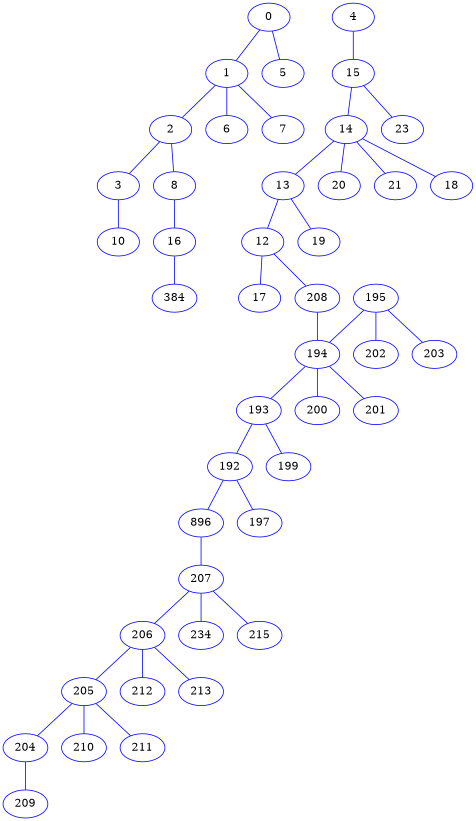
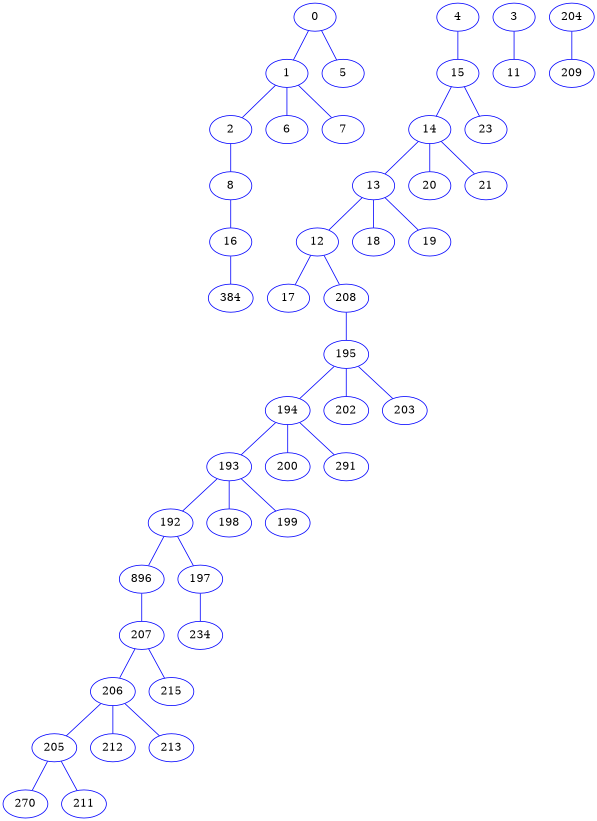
edge "2" -- "3": removed
edge "14" -- "18": now "13" -- "18"
node "10": label "10" -> "11"
edge "208" -- "194": now "208" -- "195"
node "201": label "201" -> "291"
node "198": added
edge "207" -- "234": now "197" -- "234"
edge "205" -- "204": removed
node "210": label "210" -> "270"
